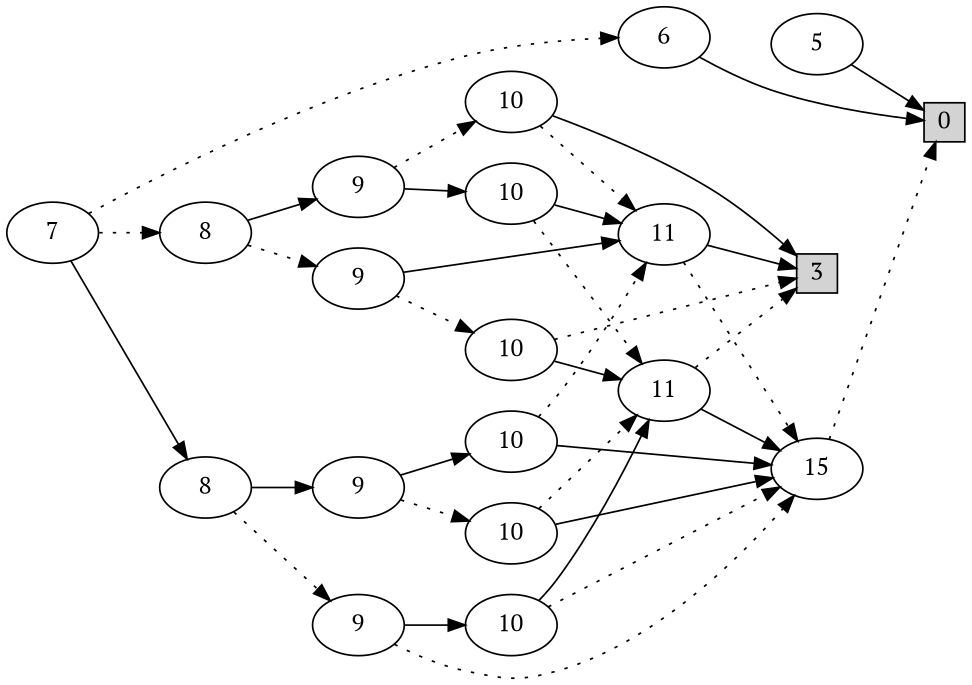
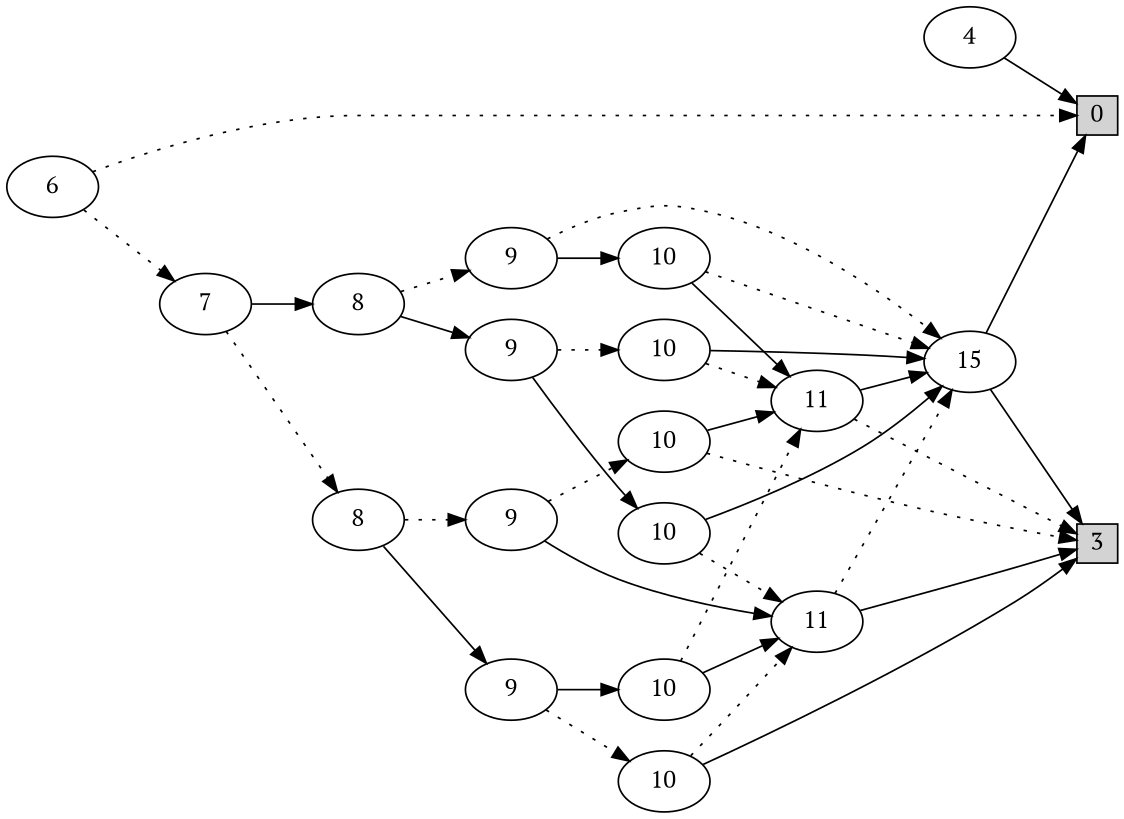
node "5": label "5" -> "4"
edge "7" -> "6": reversed
edge "6" -> "0": style filled -> dotted
edge "15" -> "0": style dotted -> filled
edge "15" -> "3": added
